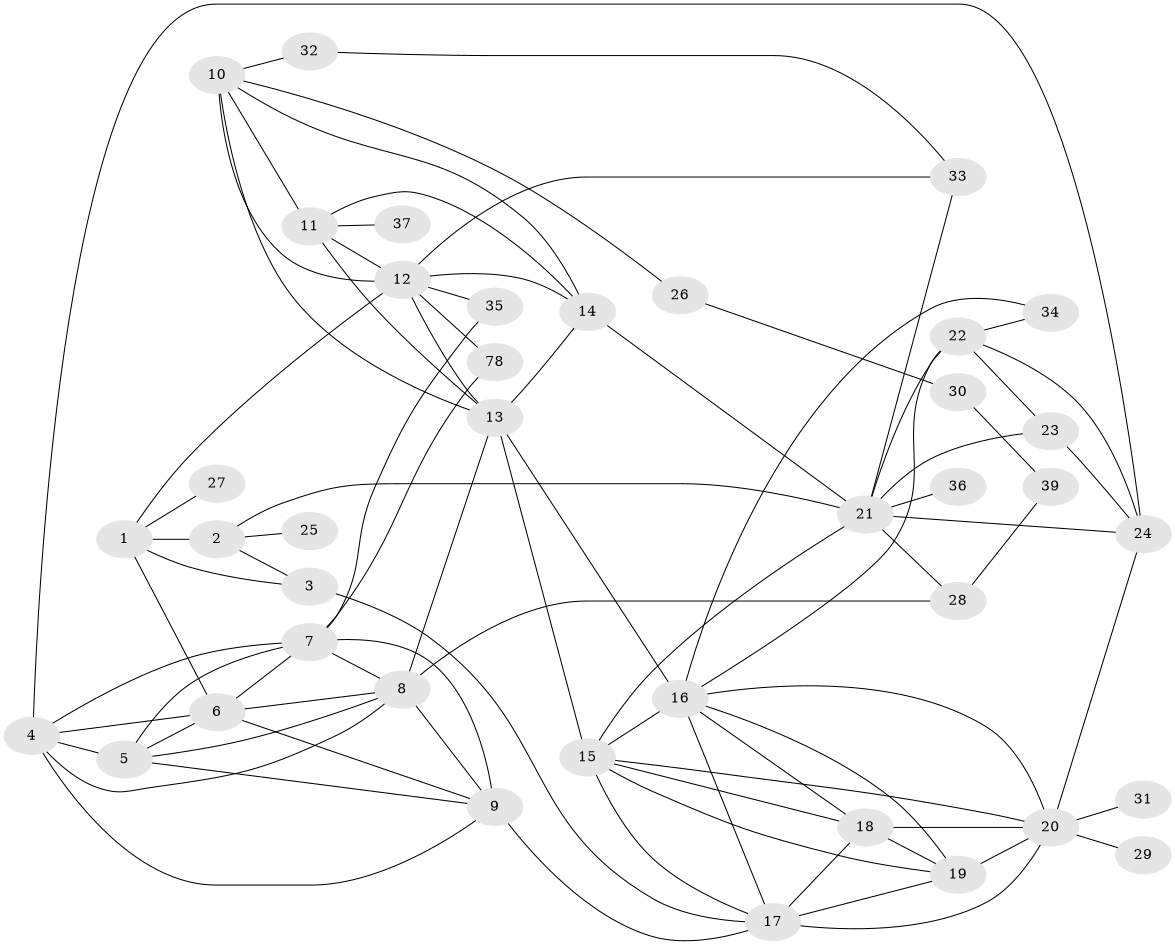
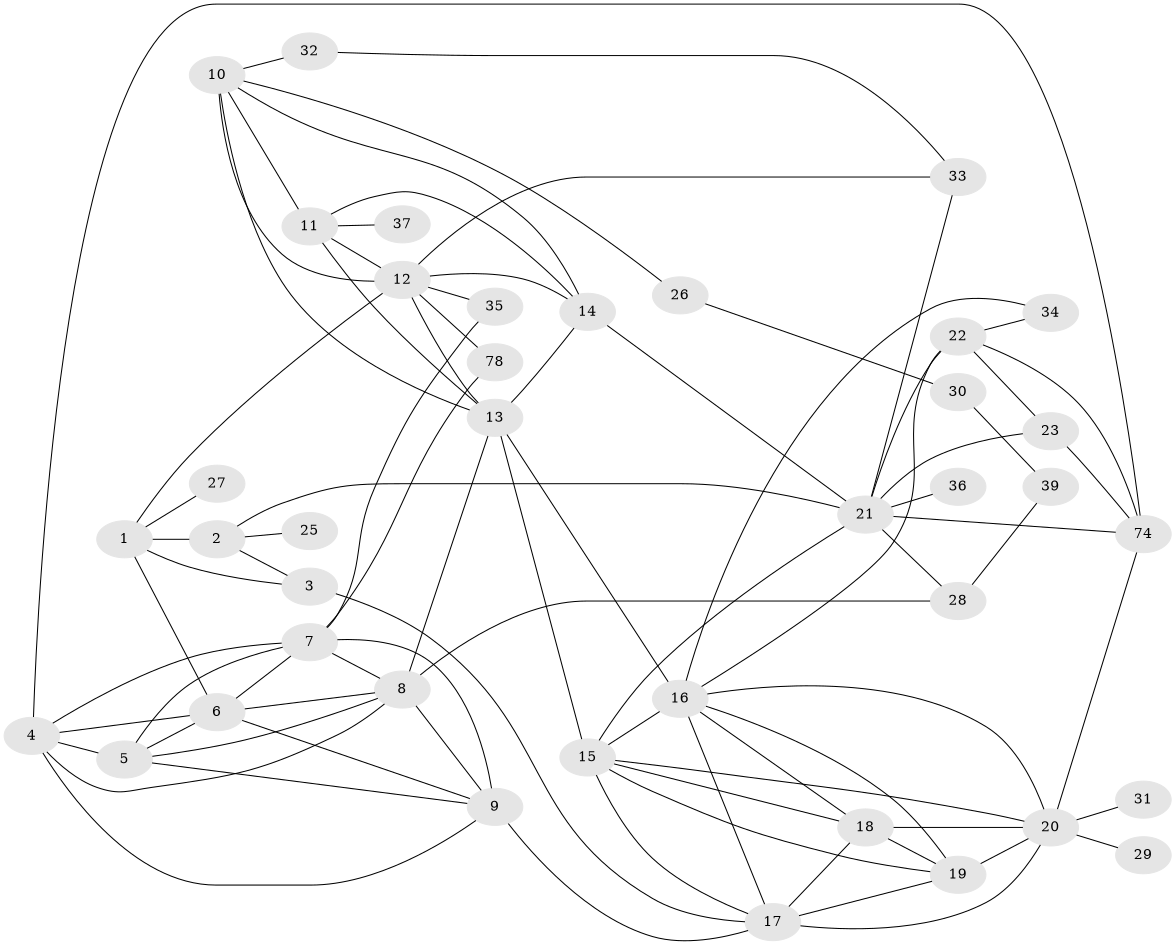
node "24": label "24" -> "74"
